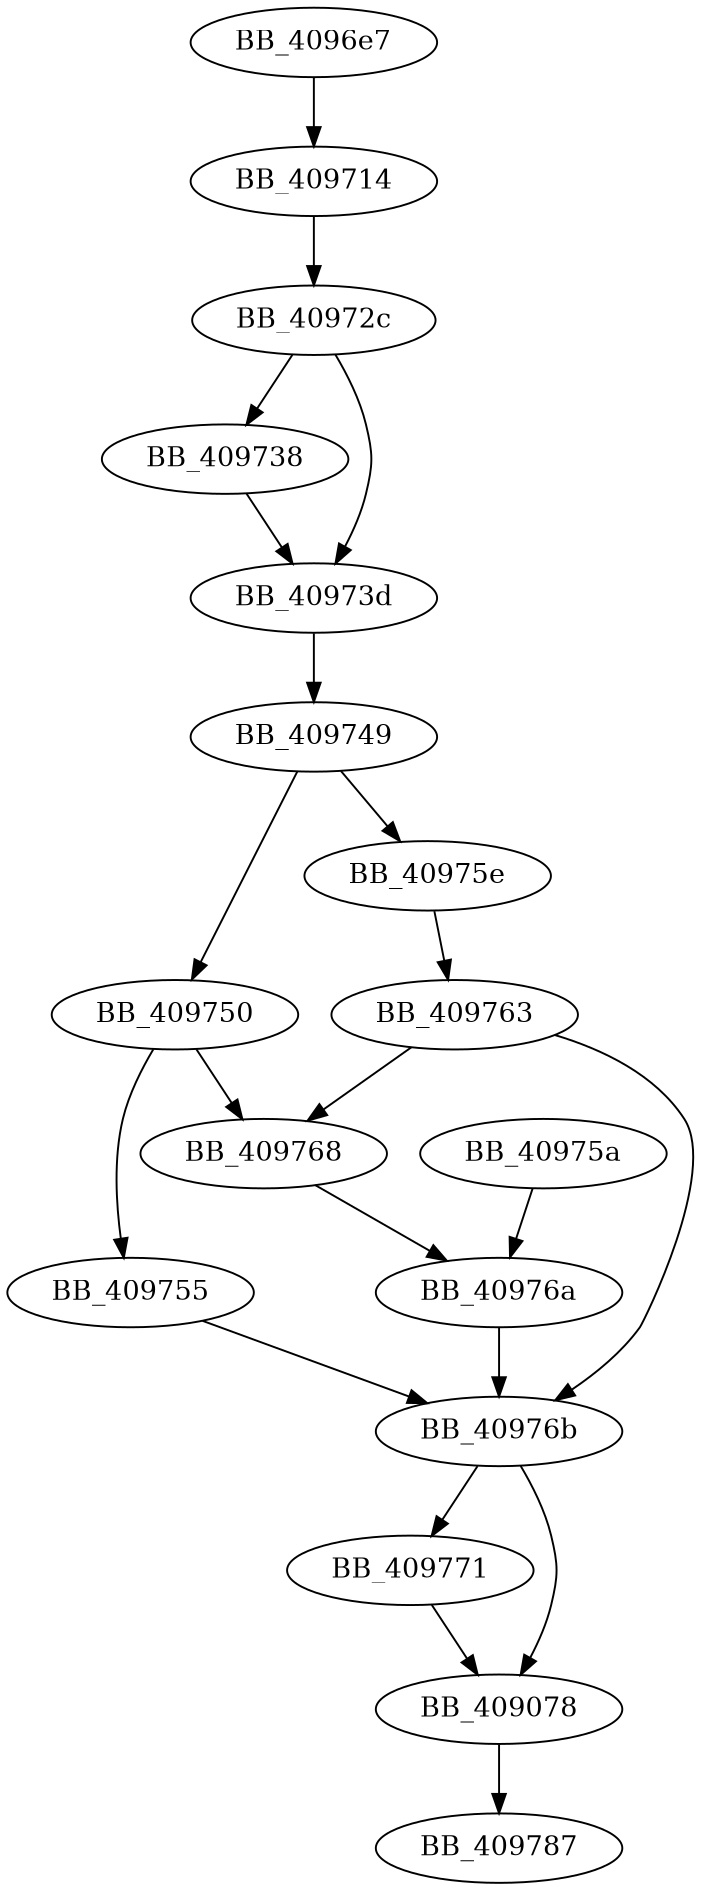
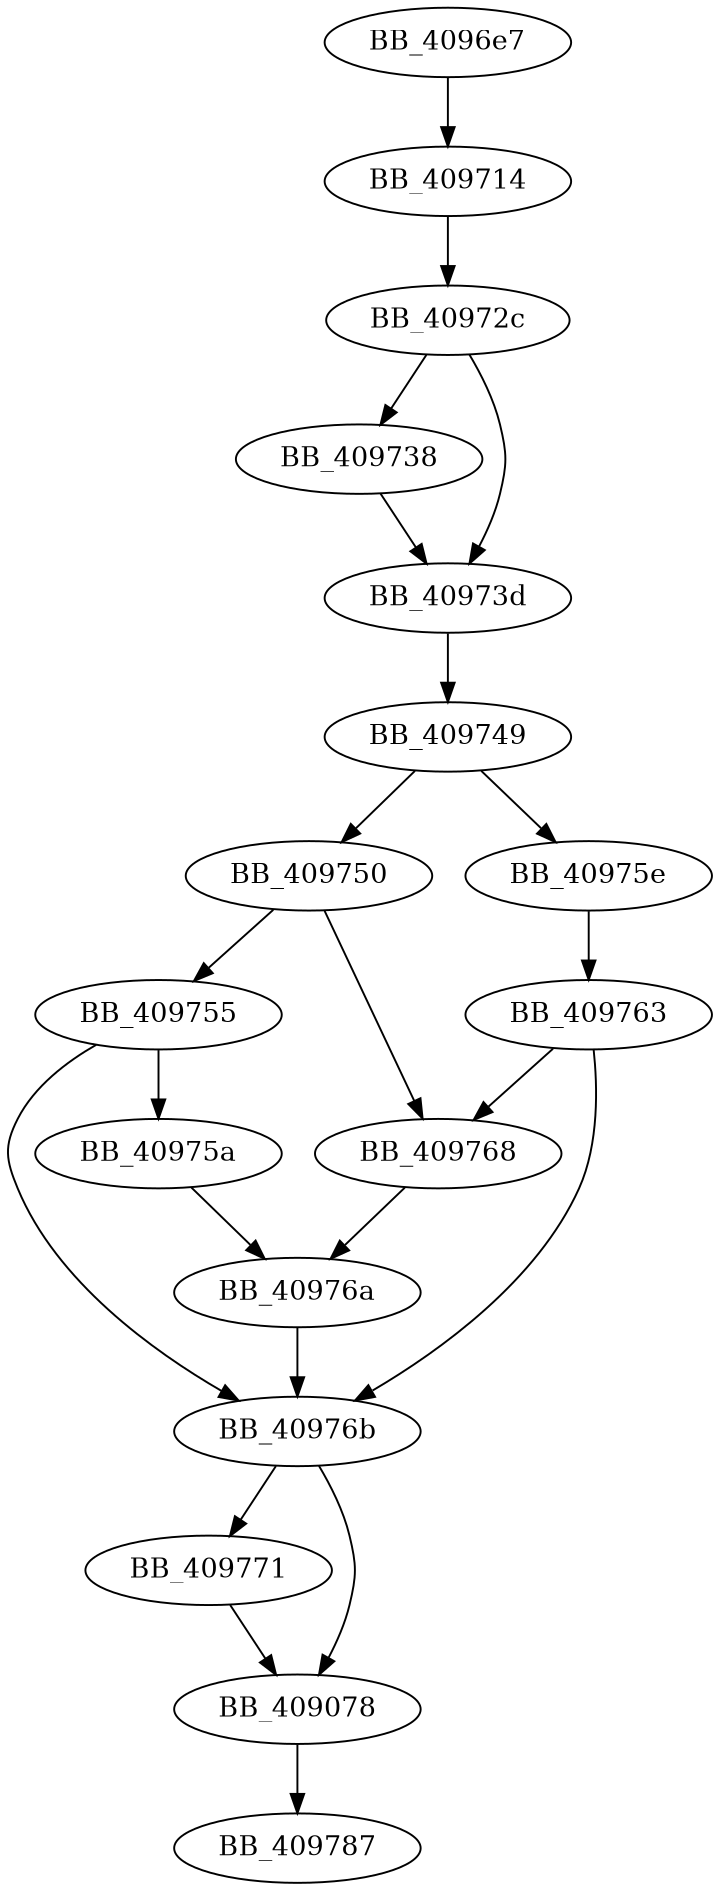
edge "BB_409755" -> "BB_40975a": added
